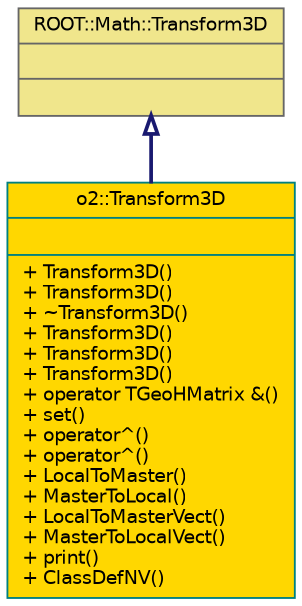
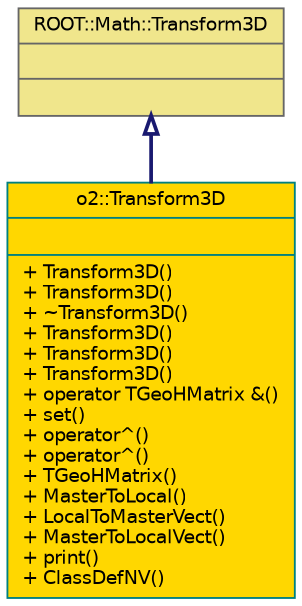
node "o2::Transform3D": text "+ LocalToMaster()" -> "+ TGeoHMatrix()"
